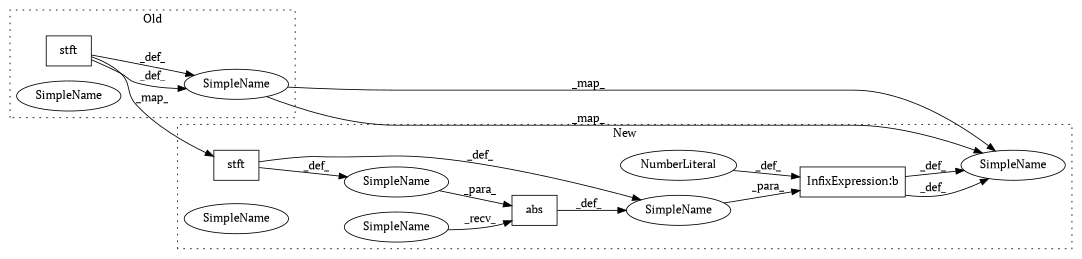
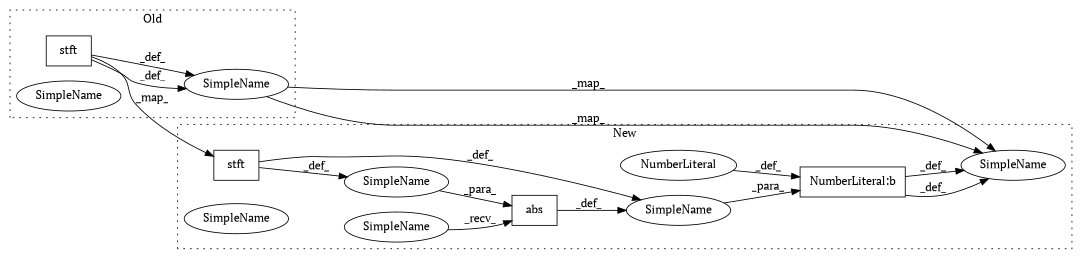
node "InfixExpression:b": label "InfixExpression:b" -> "NumberLiteral:b"
